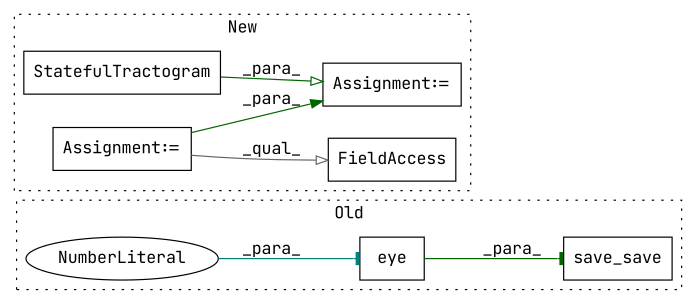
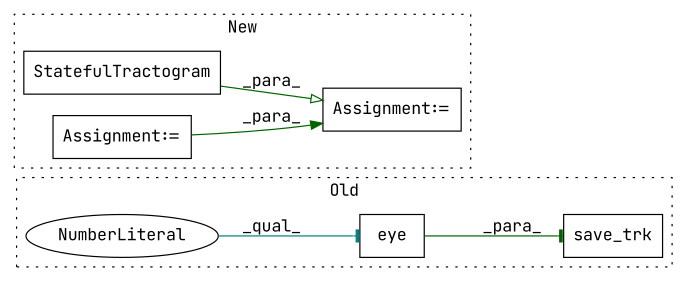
node "FieldAccess": removed
edge "NumberLiteral" -> "eye": label "_para_" -> "_qual_"
node "save_save": label "save_save" -> "save_trk"
